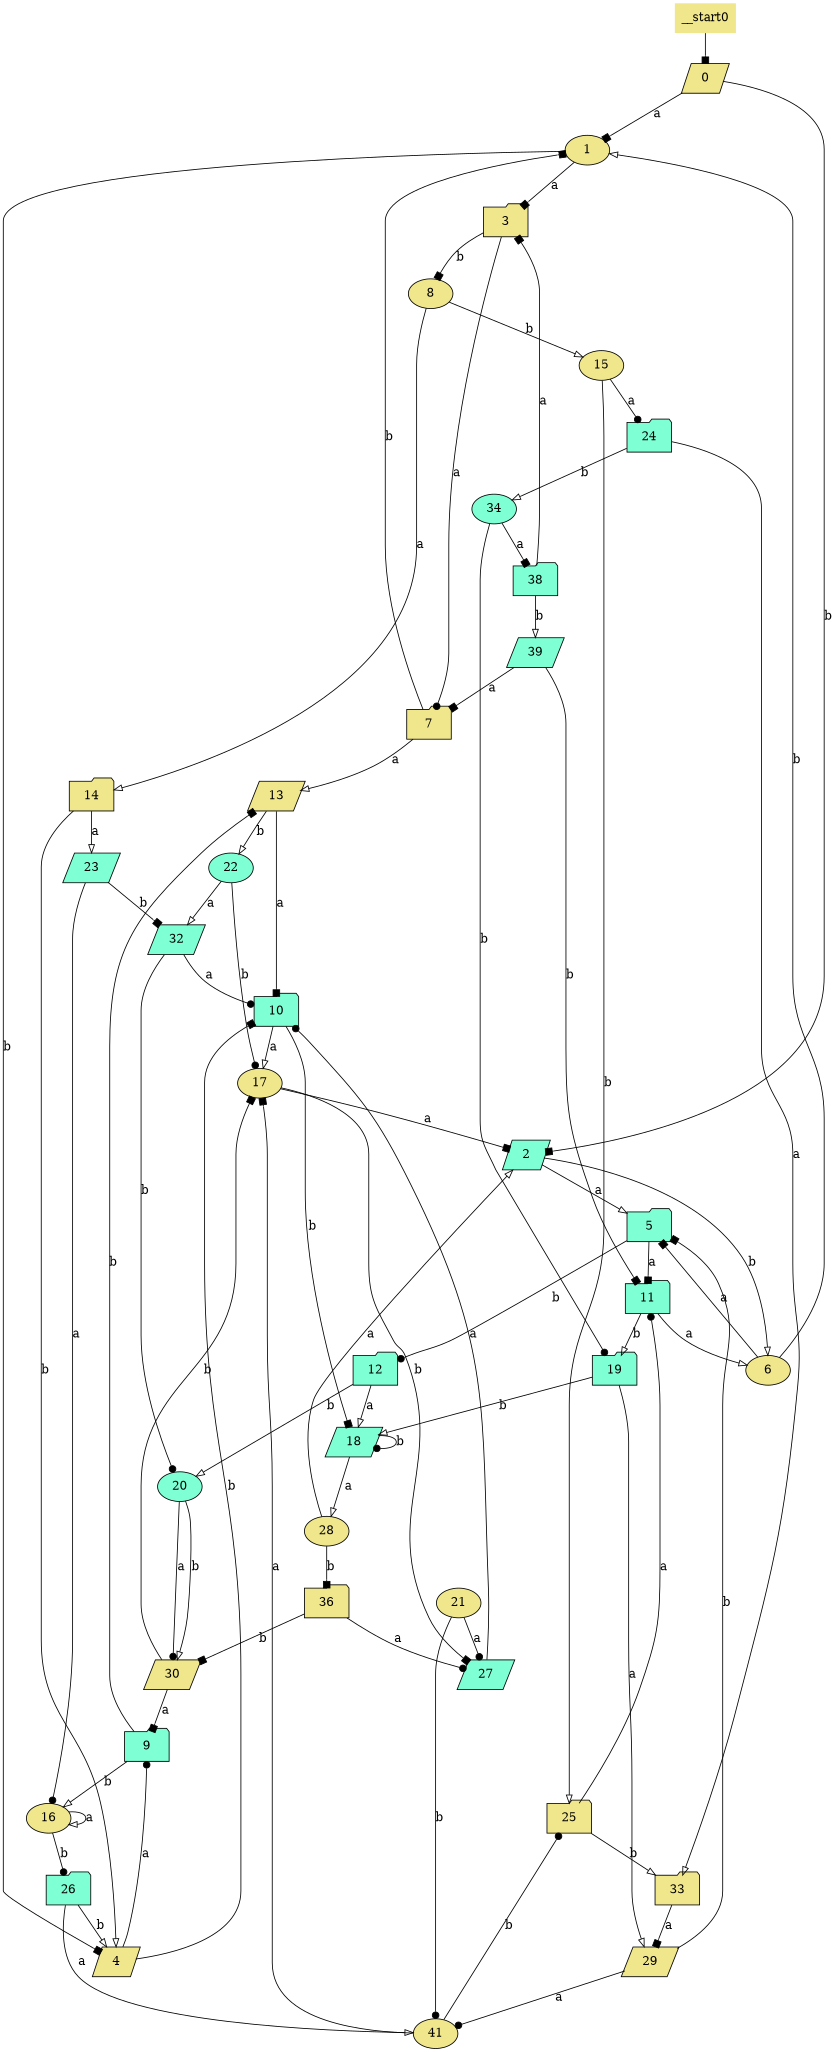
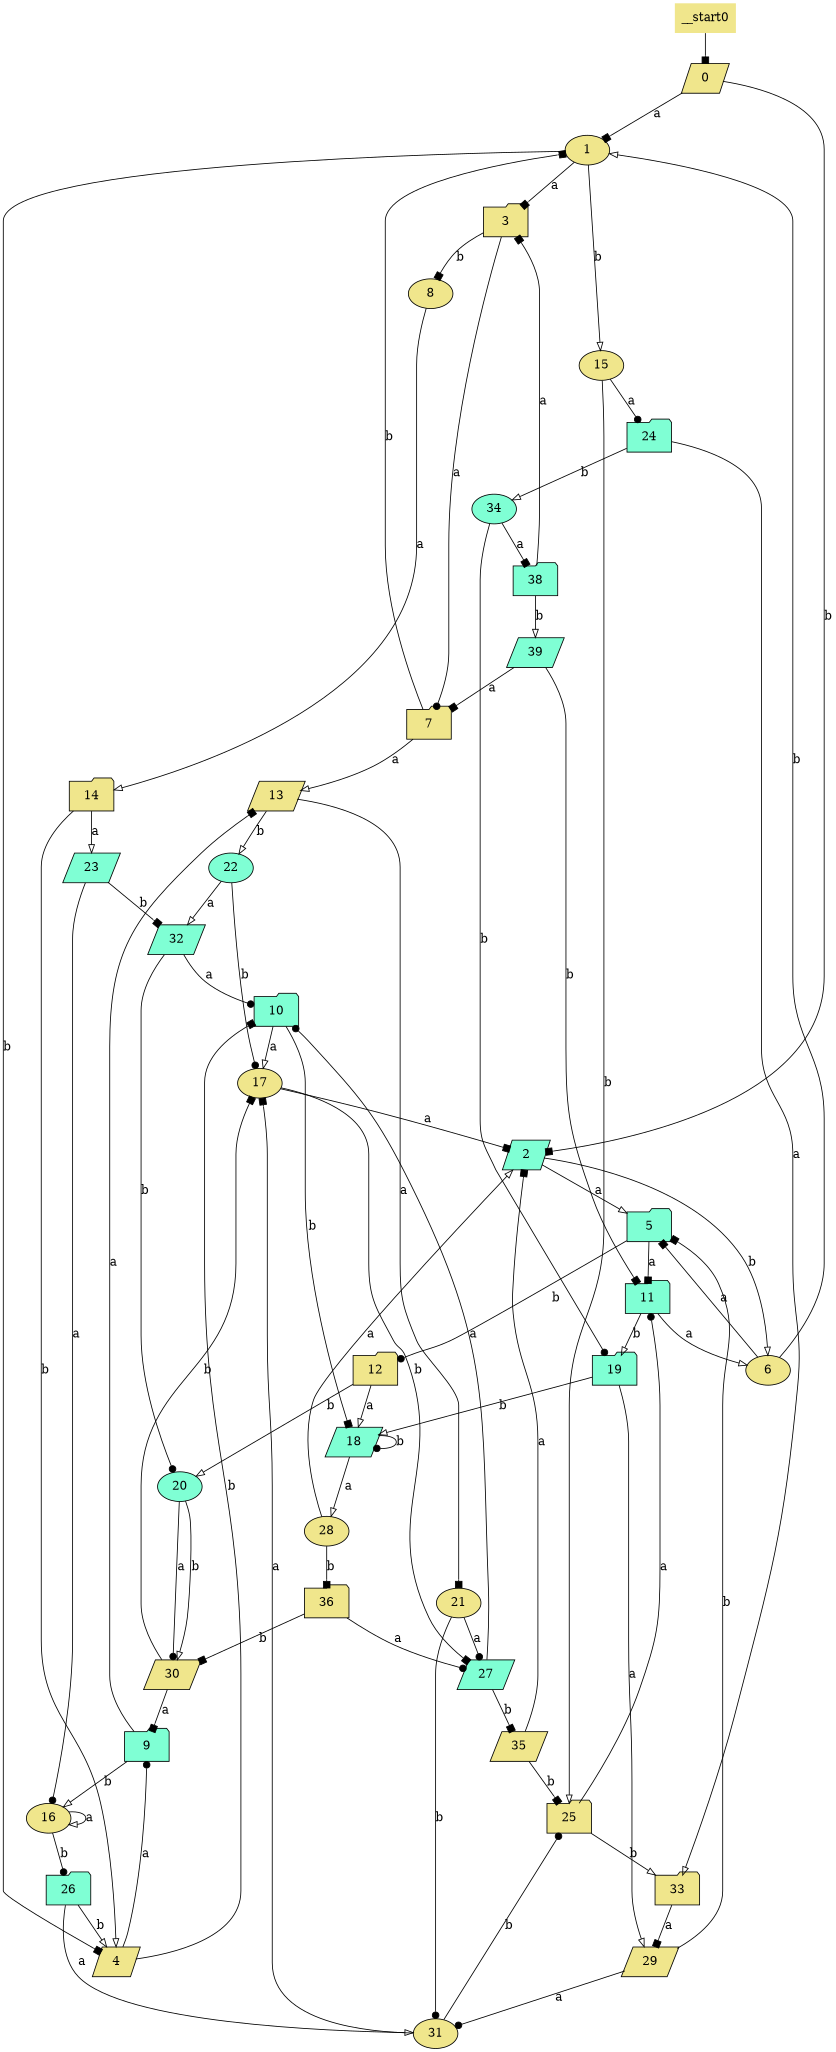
edge "8" -> "15": now "1" -> "15"
edge "13" -> "10": now "13" -> "21"
edge "9" -> "13": label "b" -> "a"
node "12": fillcolor aquamarine -> khaki
node "35": added
node "41": label "41" -> "31"
